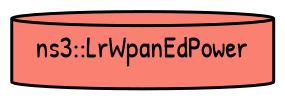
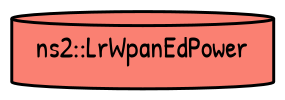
node "ns3::LrWpanEdPower": label "ns3::LrWpanEdPower" -> "ns2::LrWpanEdPower"
